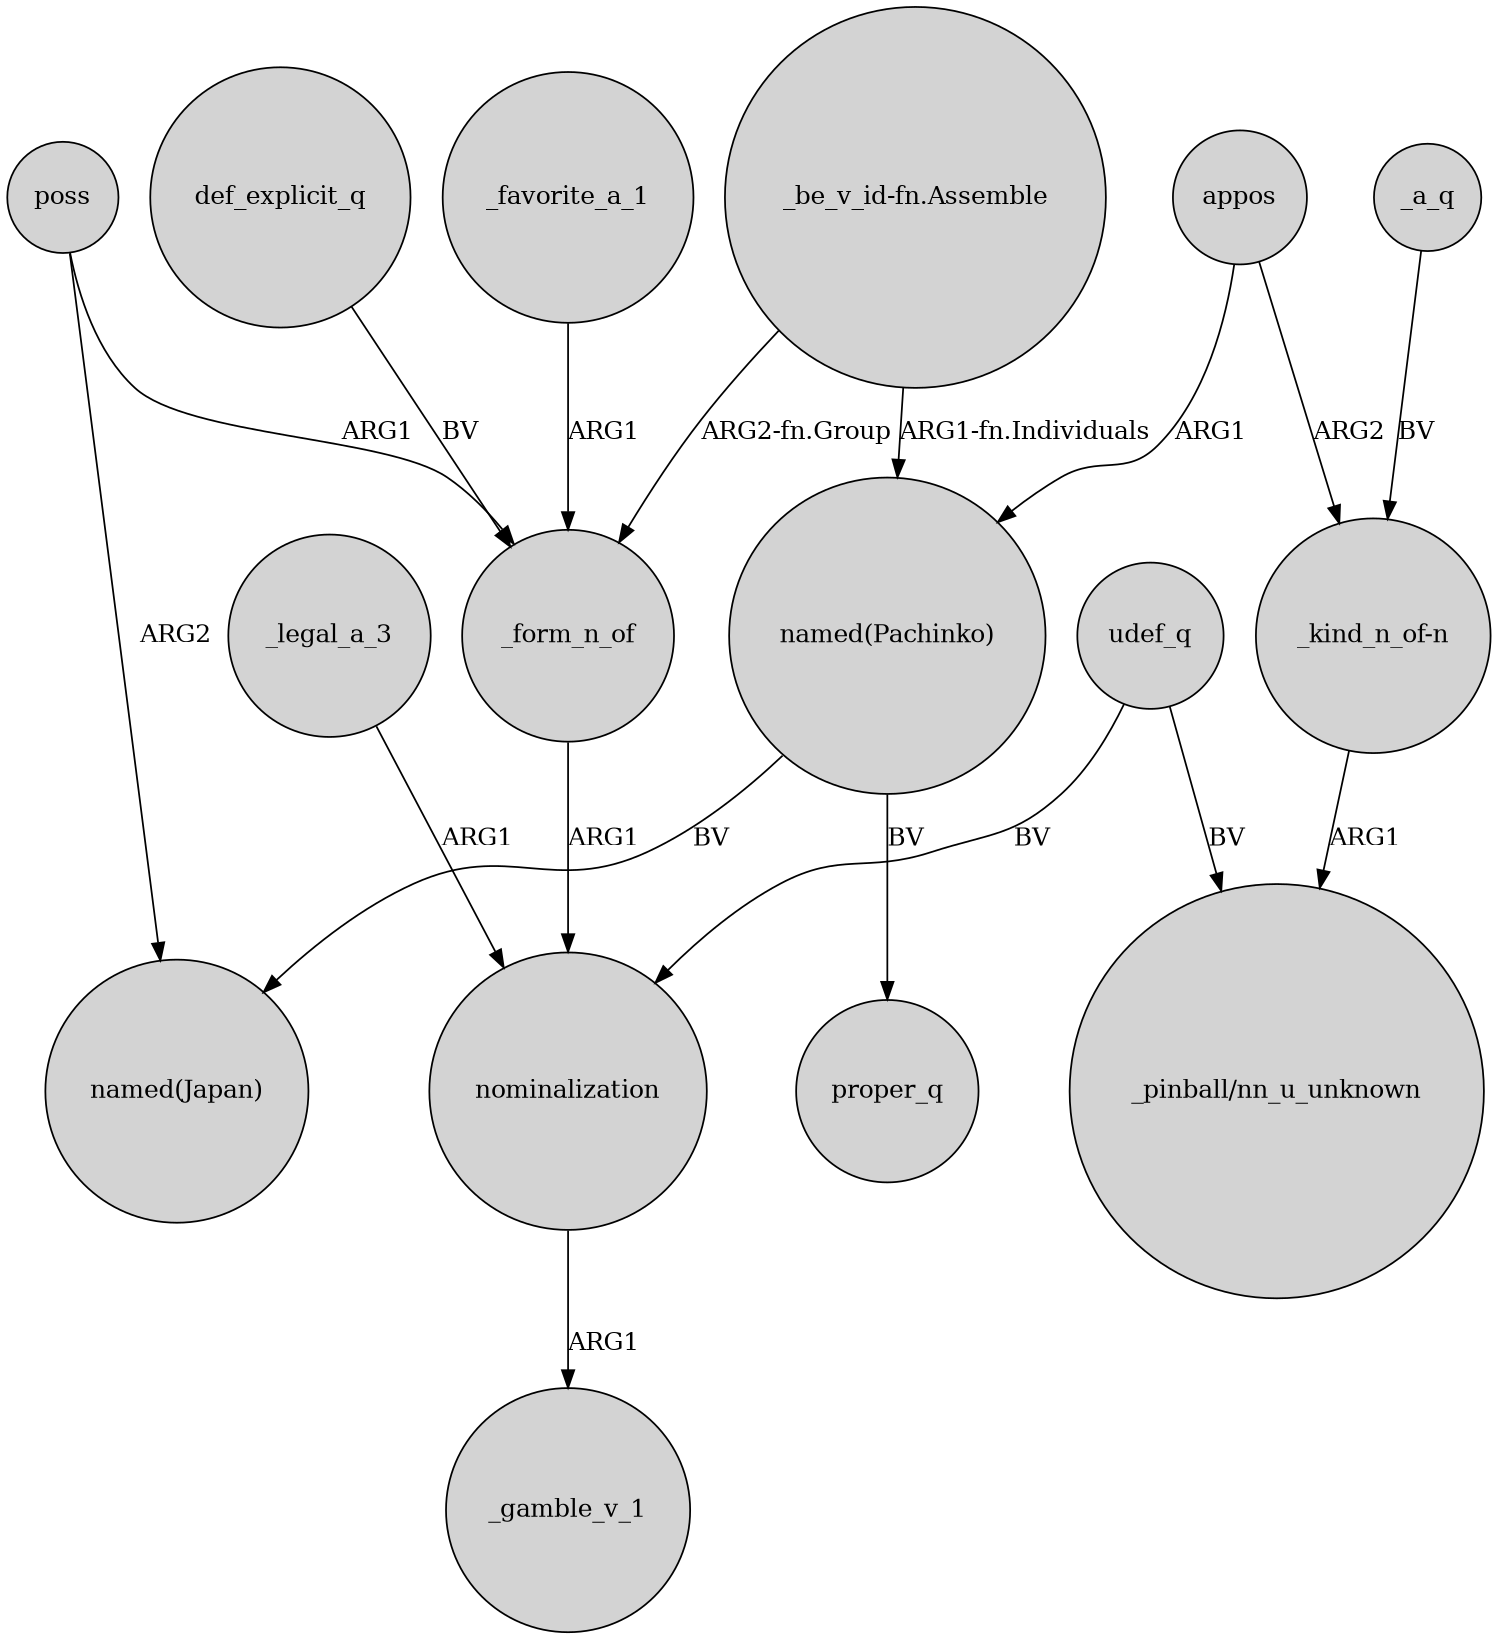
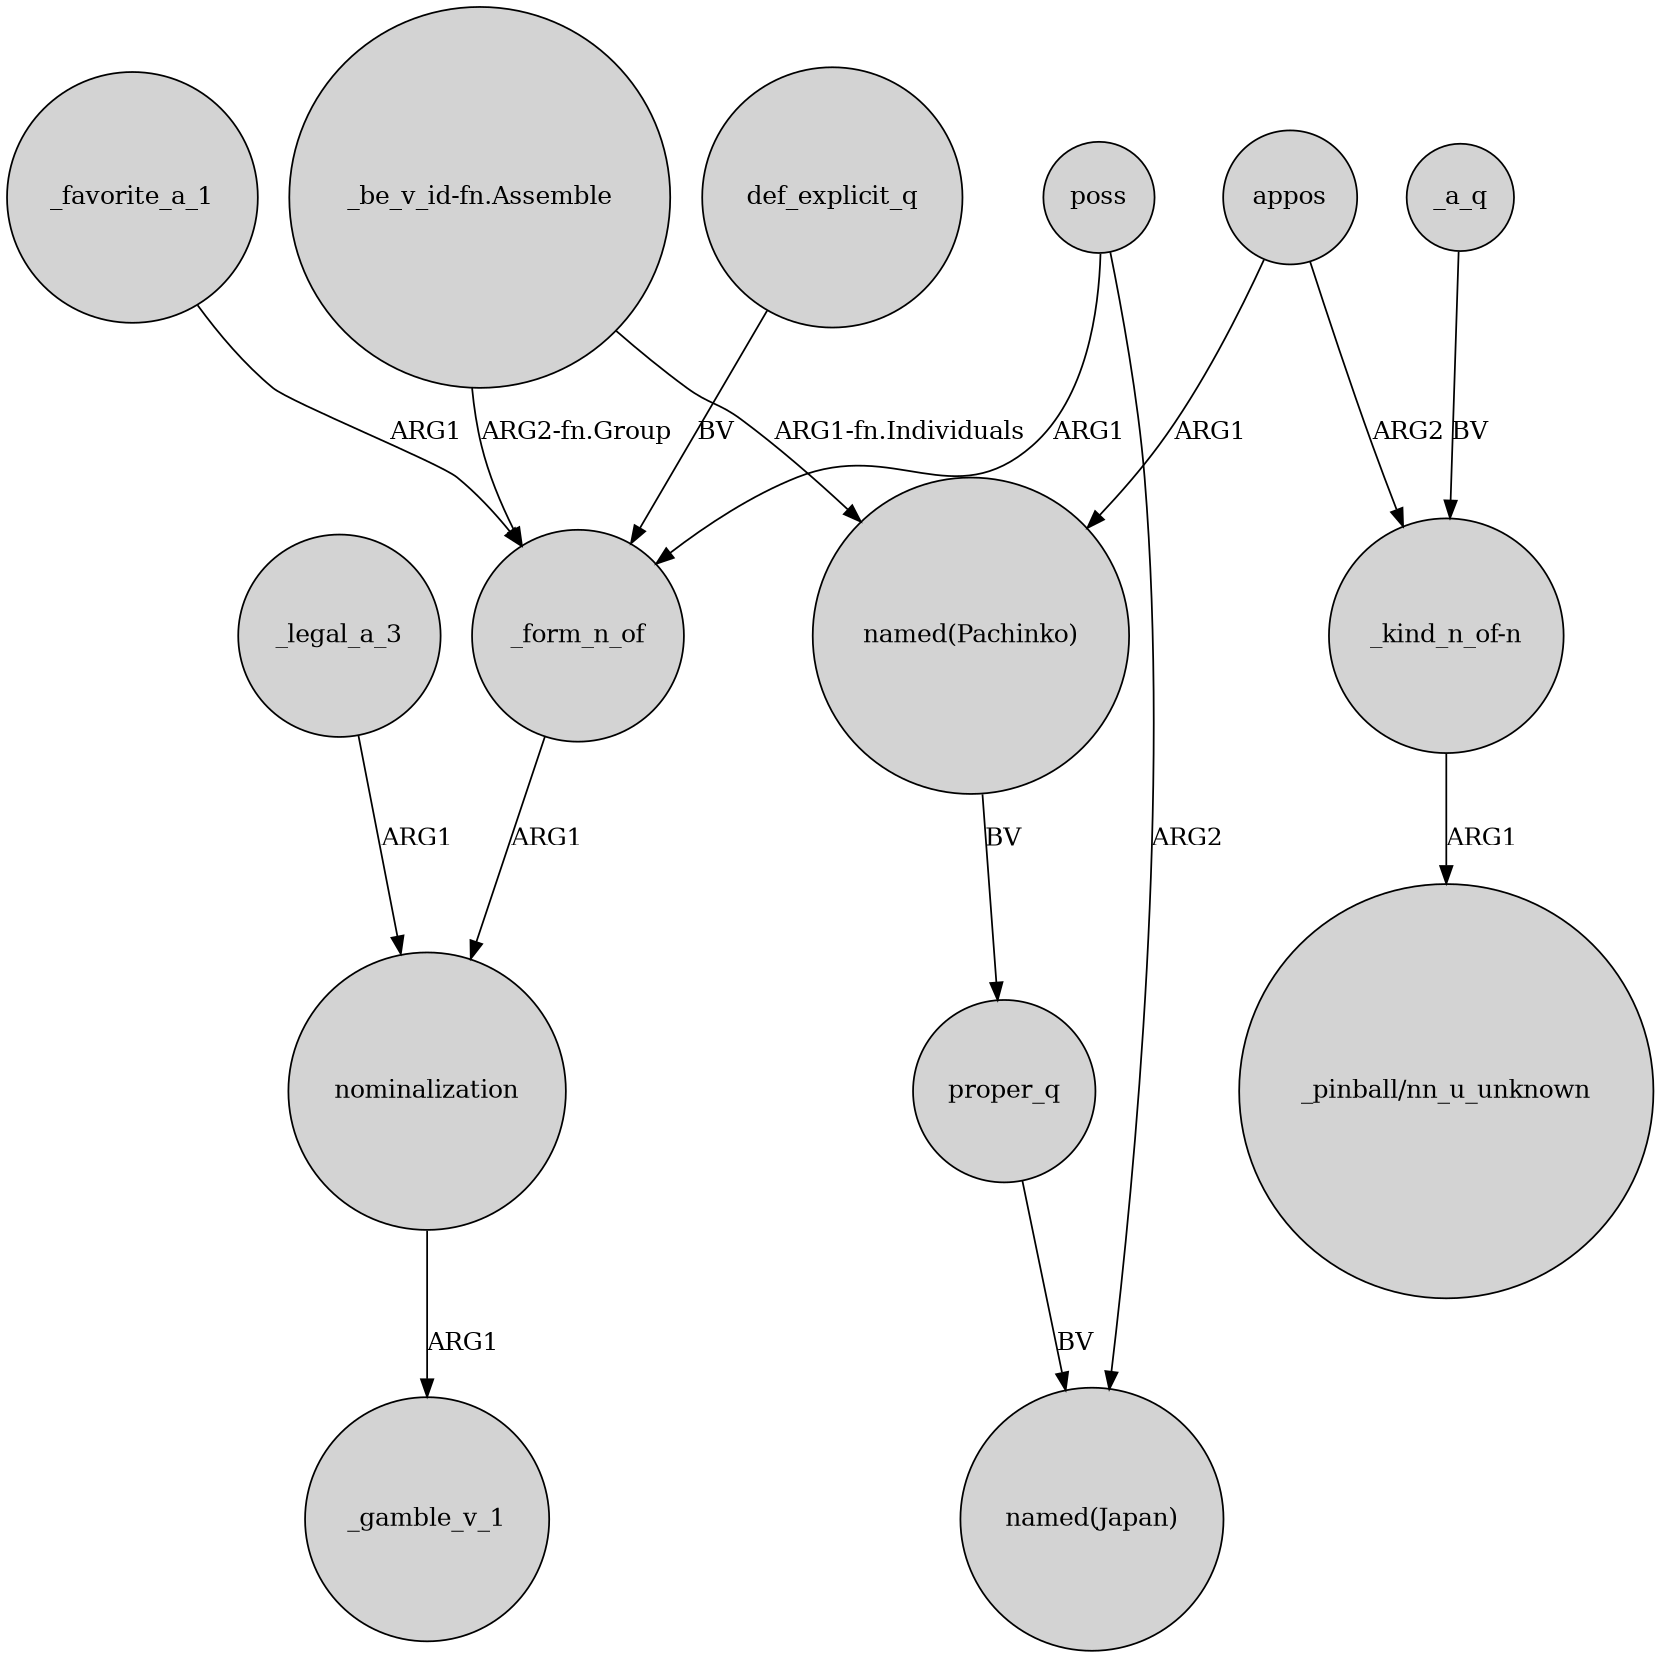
node "udef_q": removed
edge "named(Pachinko)" -> "named(Japan)": now "proper_q" -> "named(Japan)"
